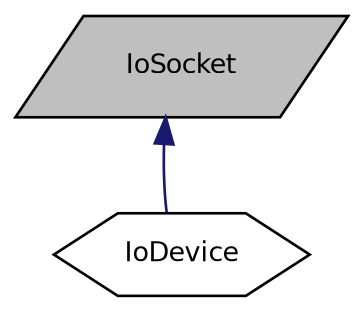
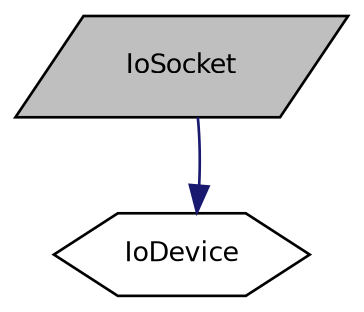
edge "IoDevice" -> "IoSocket": reversed
